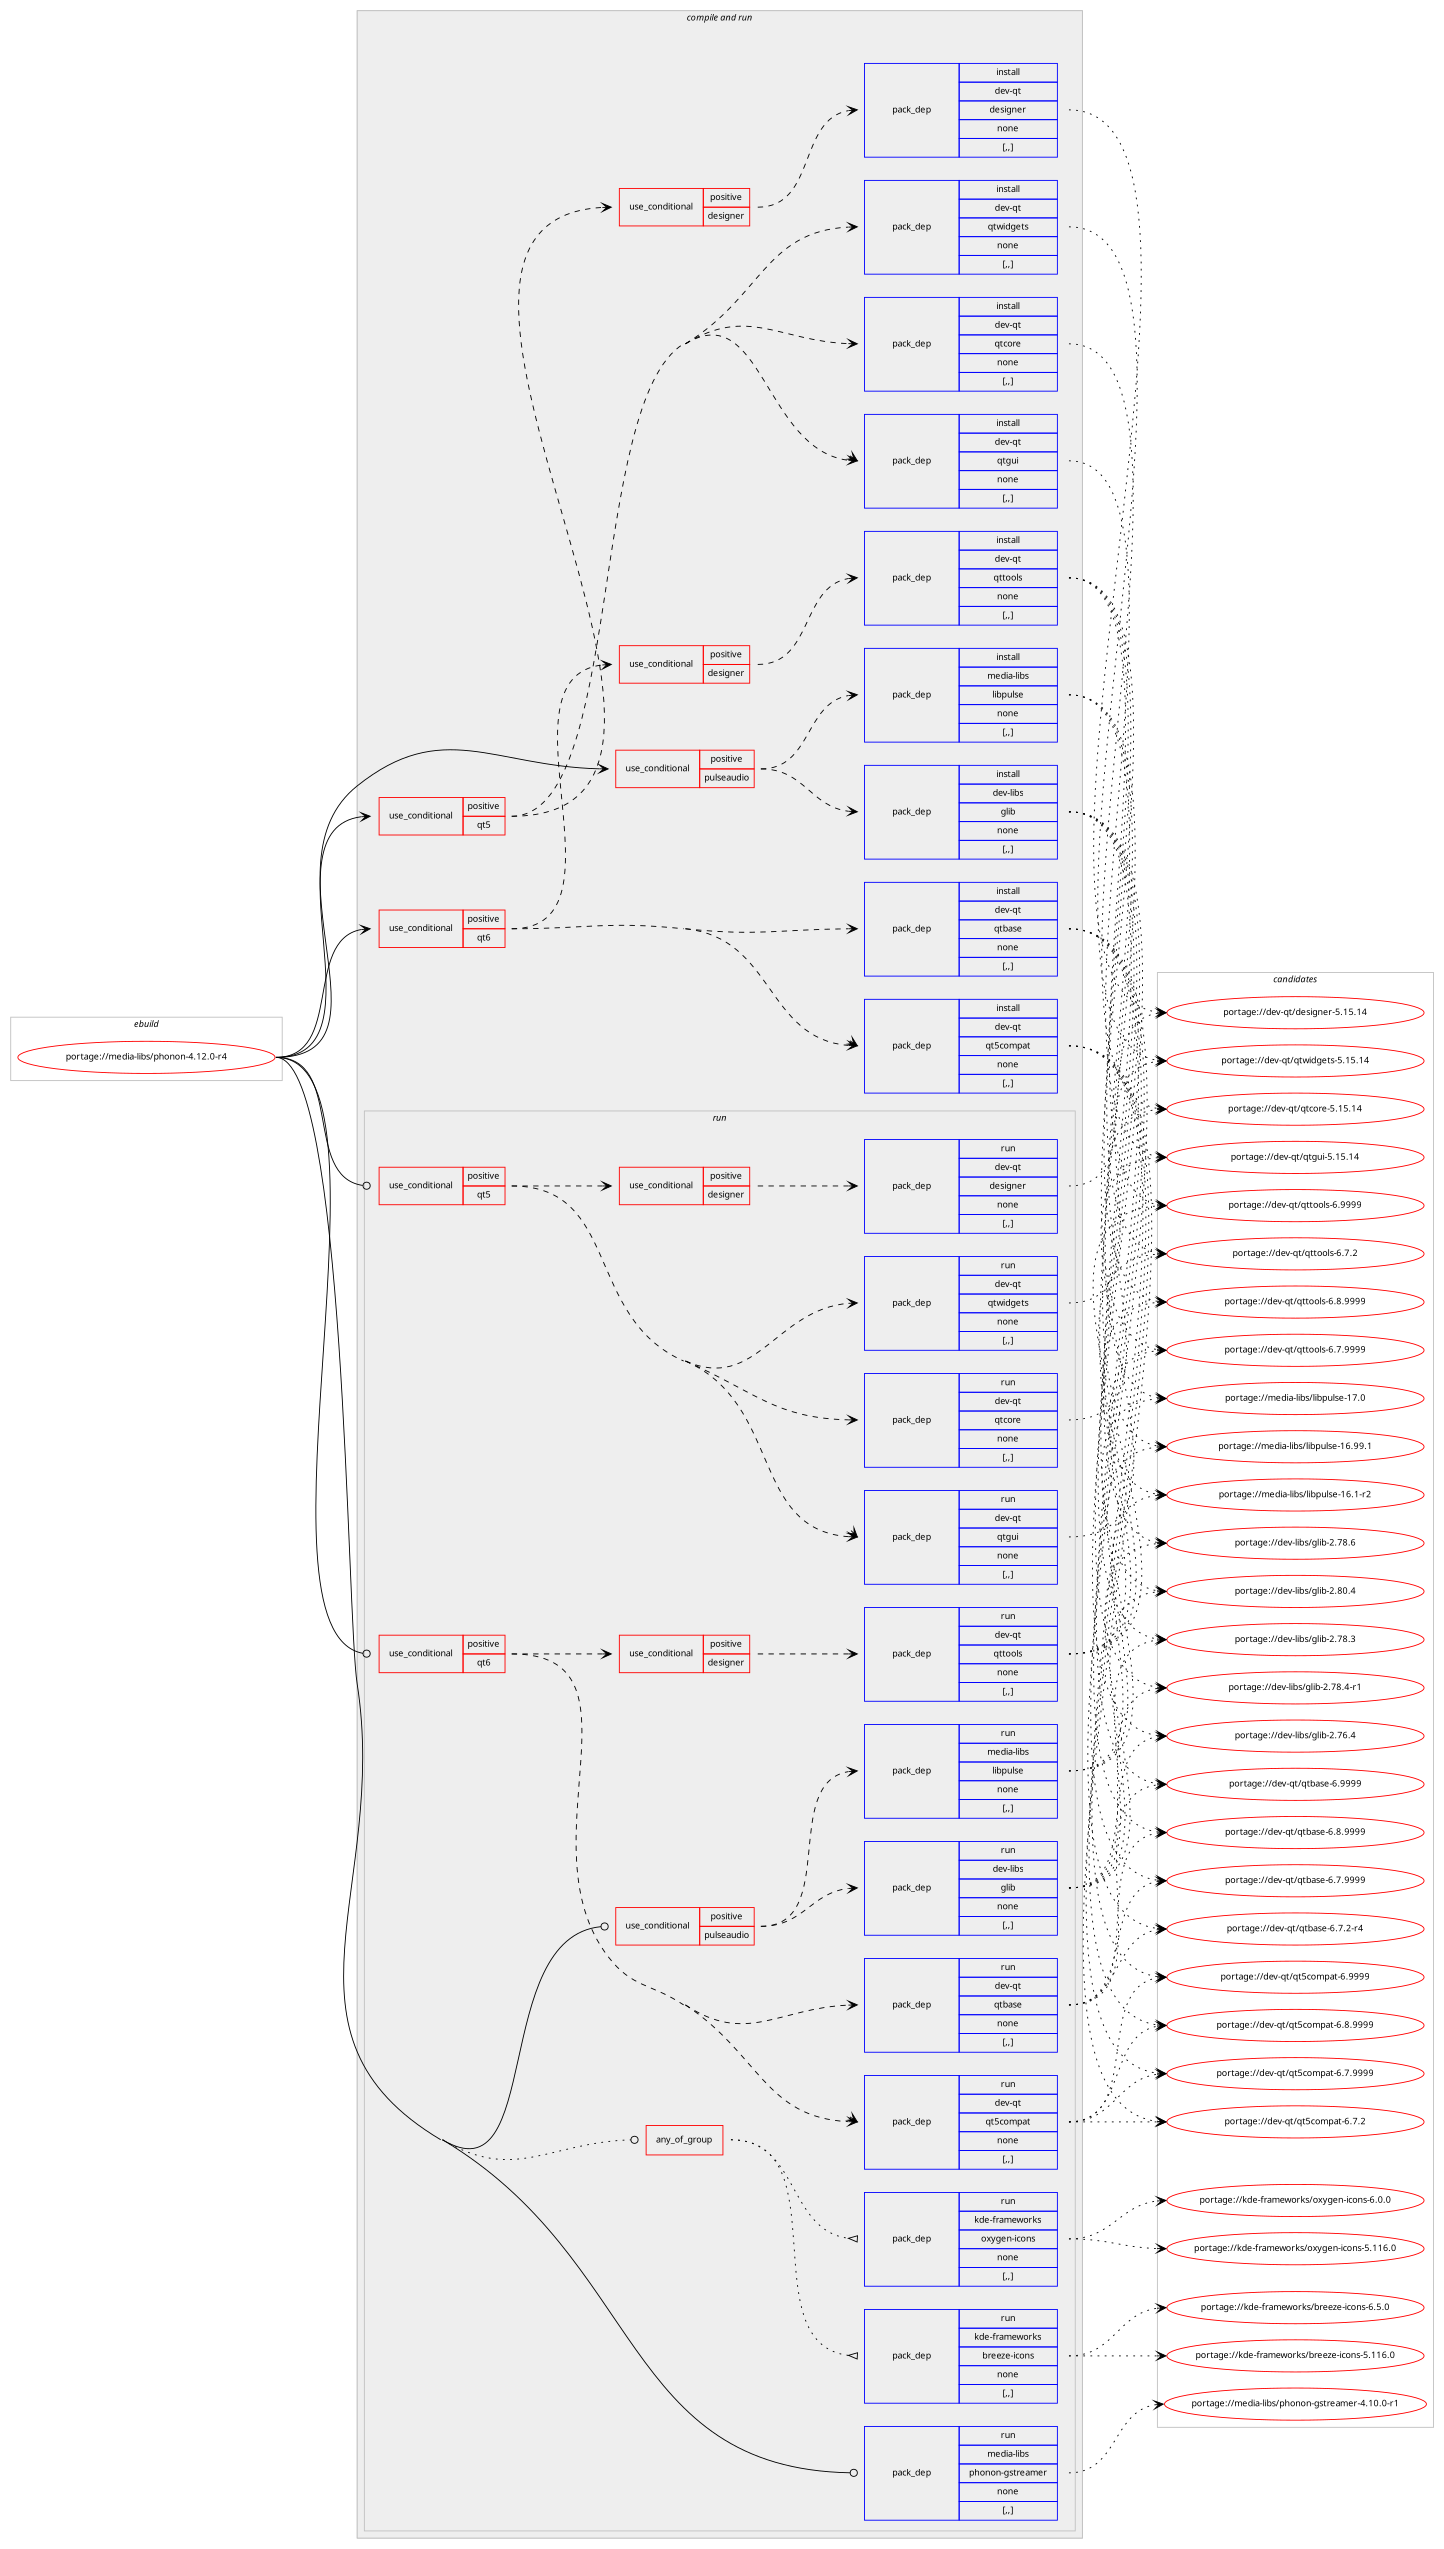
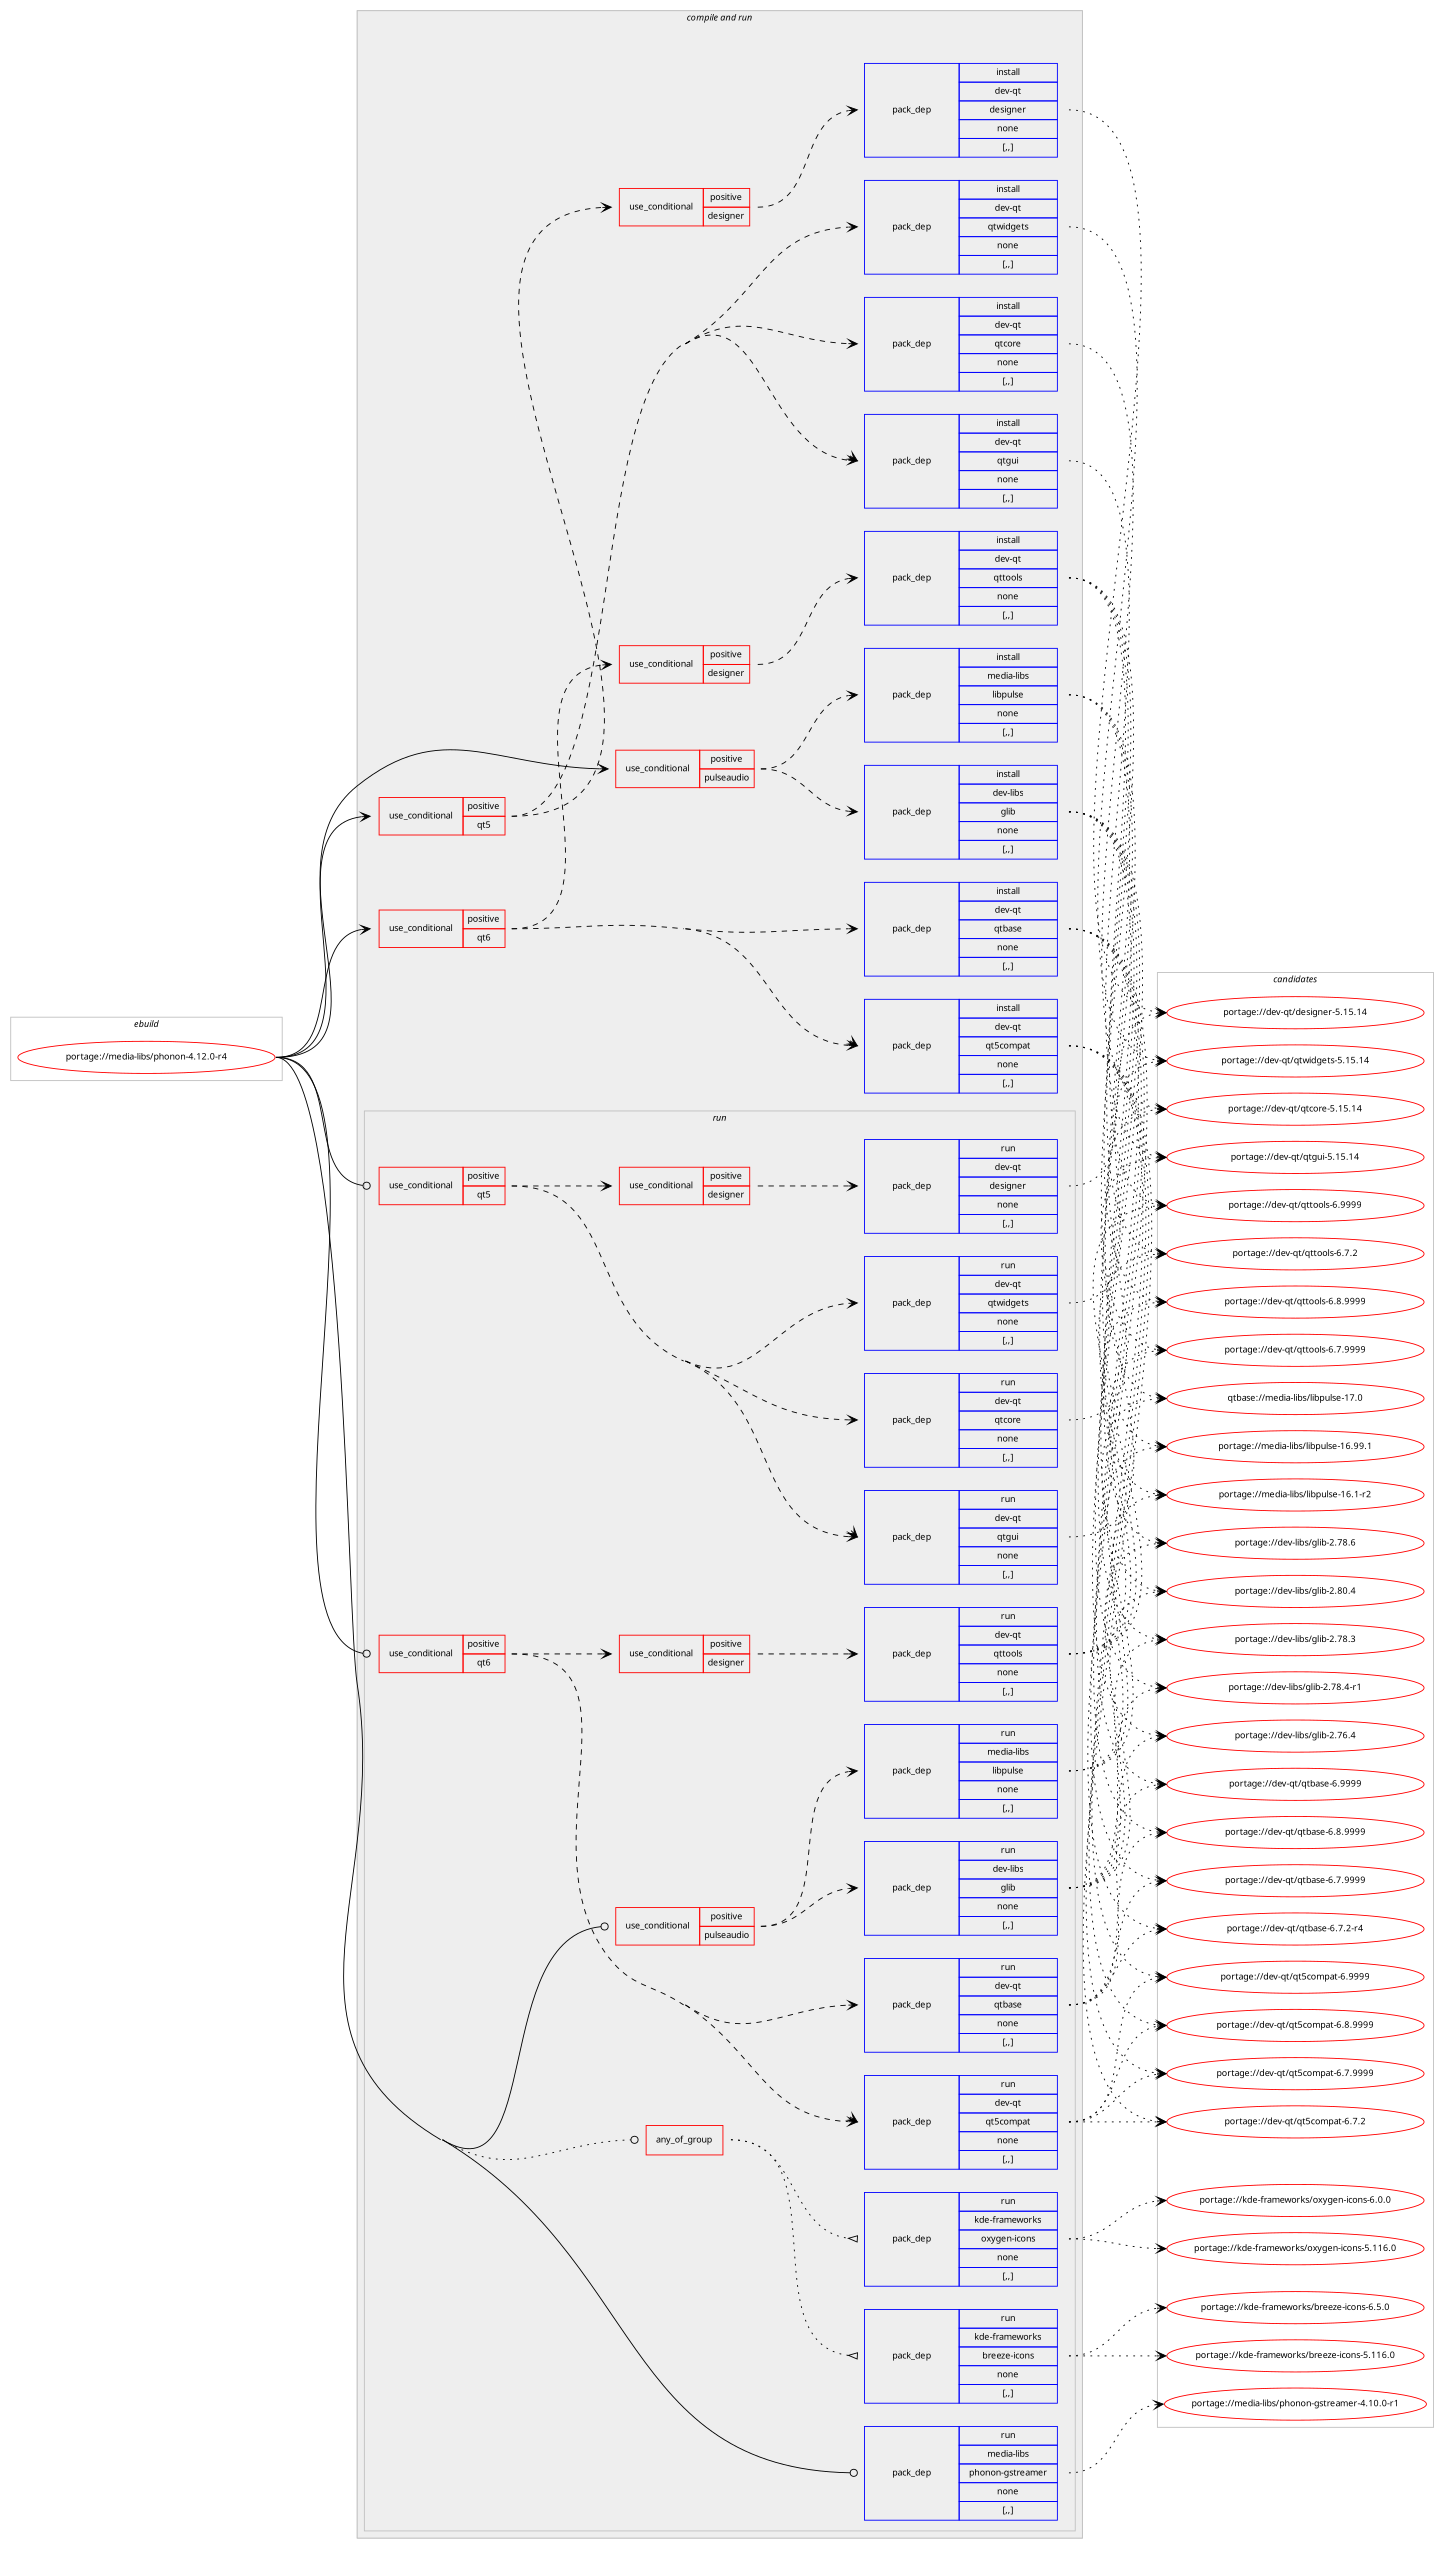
node "portage://media-libs/libpulse-17.0": label "portage://media-libs/libpulse-17.0" -> "qtbase://media-libs/libpulse-17.0"
